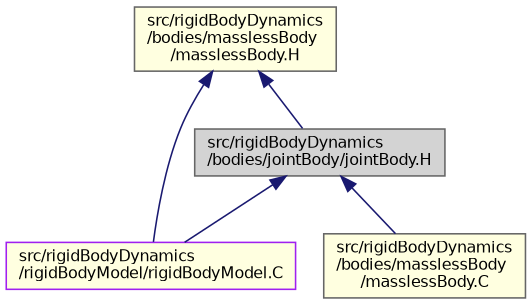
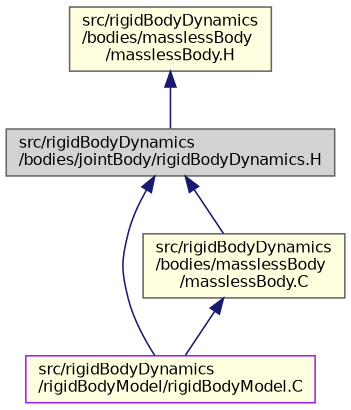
node "src/rigidBodyDynamics /bodies/jointBody/jointBody.H": label "src/rigidBodyDynamics /bodies/jointBody/jointBody.H" -> "src/rigidBodyDynamics /bodies/jointBody/rigidBodyDynamics.H"
edge "src/rigidBodyDynamics /rigidBodyModel/rigidBodyModel.C" -> "src/rigidBodyDynamics /bodies/masslessBody /masslessBody.H": now "src/rigidBodyDynamics /rigidBodyModel/rigidBodyModel.C" -> "src/rigidBodyDynamics /bodies/masslessBody /masslessBody.C"
